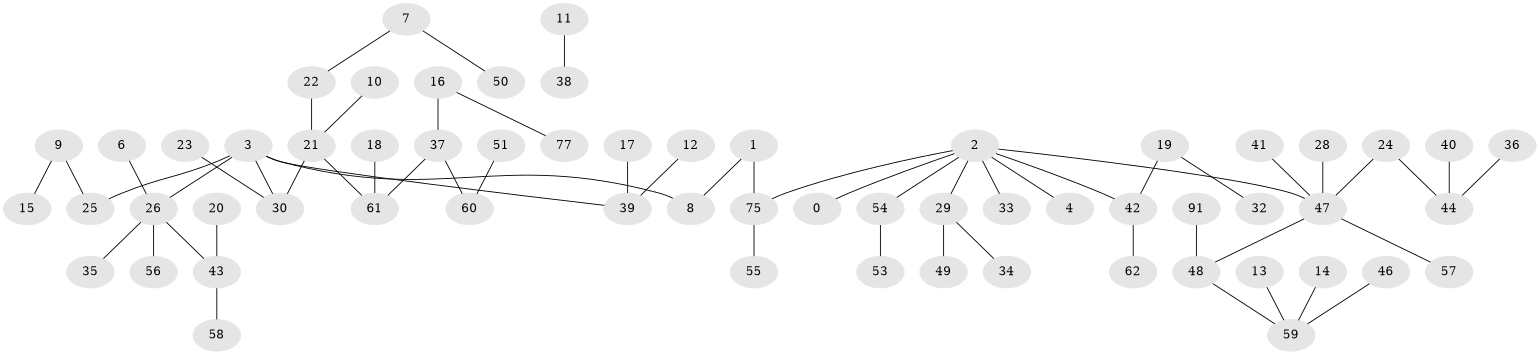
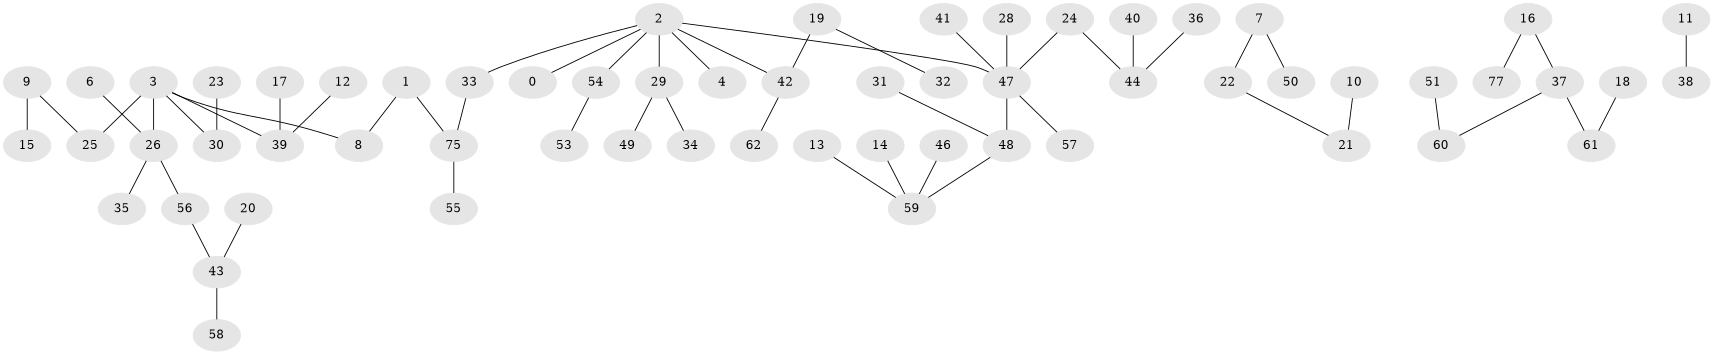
edge "2" -- "75": now "33" -- "75"
edge "21" -- "30": removed
edge "21" -- "61": removed
node "91": label "91" -> "31"
edge "26" -- "43": now "56" -- "43"
